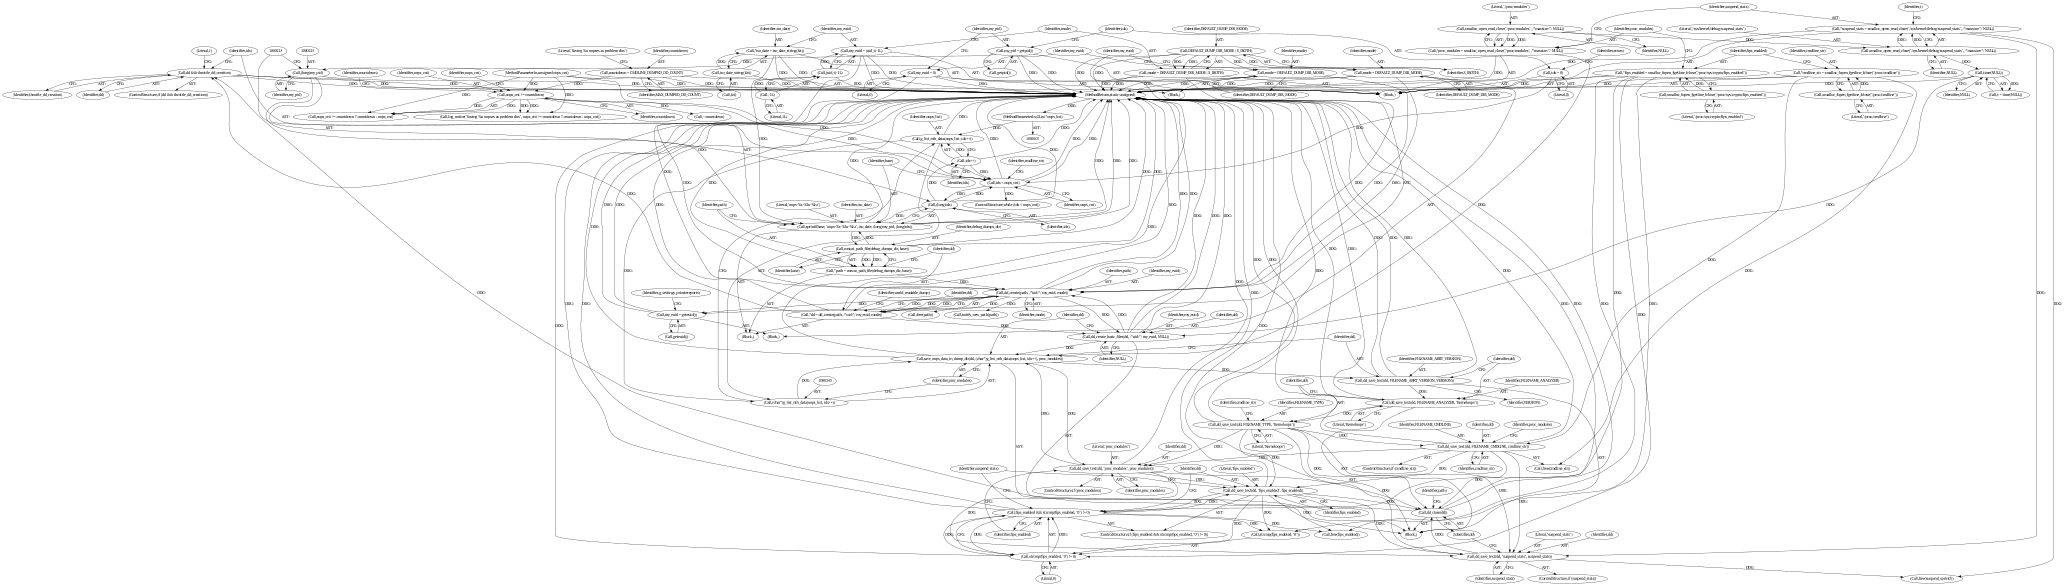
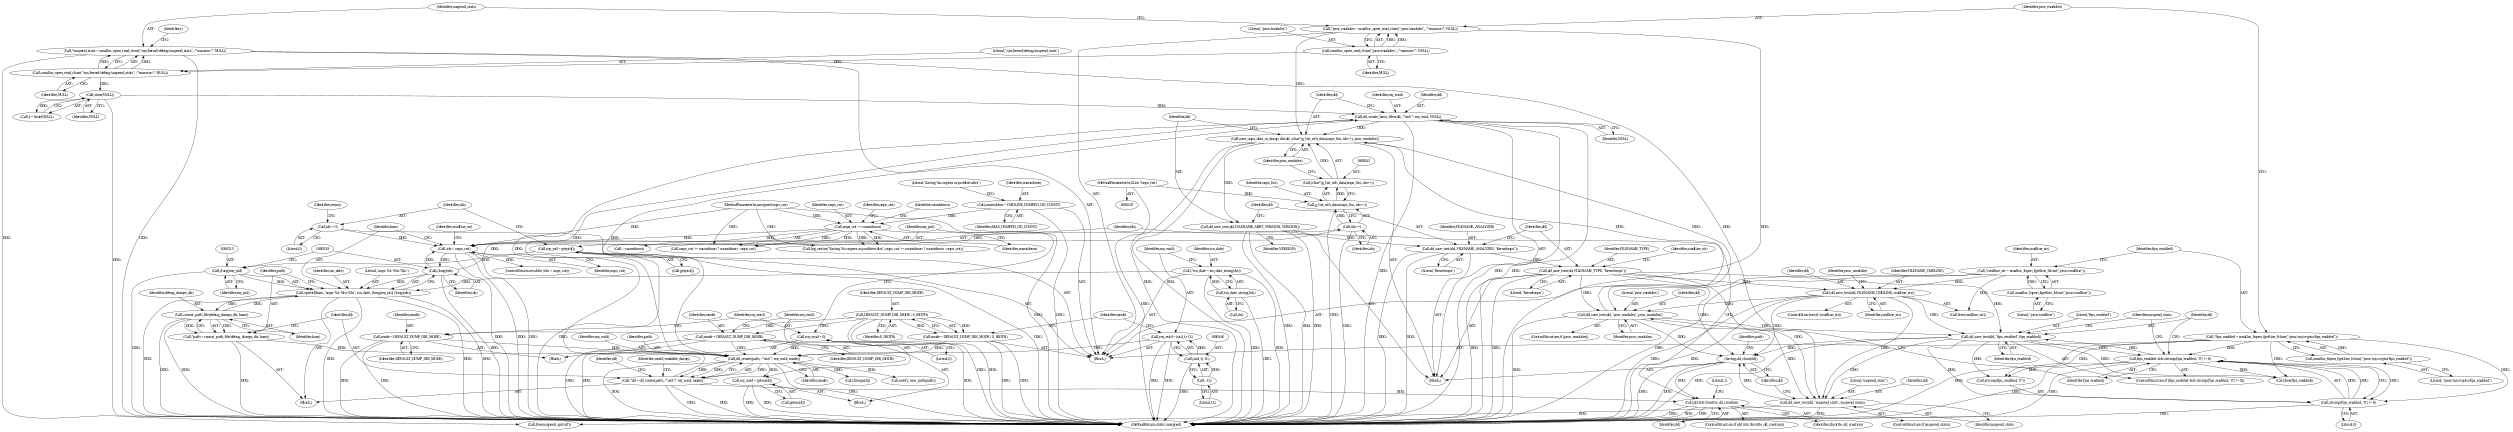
edge "(MethodReturn,static unsigned)" -> "(MethodParameterIn,GList *oops_list)": reversed
node "(Identifier,g_settings_privatereports)": removed
node "1000160": added
node "(Identifier,FILENAME_ABRT_VERSION)": removed
node "(Call,dd_close(dd))": label "(Call,dd_close(dd))" -> "(Saving,dd_close(dd))"
